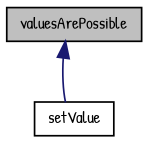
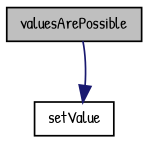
edge "setValue" -> "valuesArePossible": reversed
